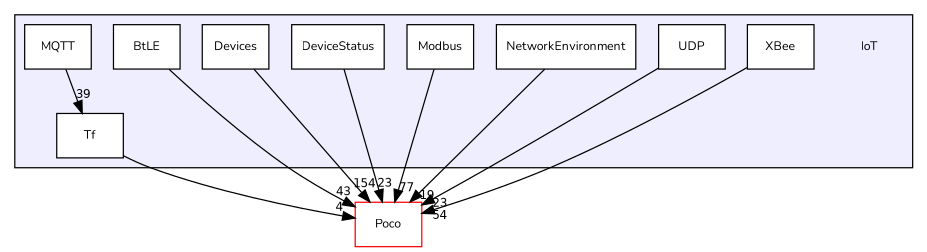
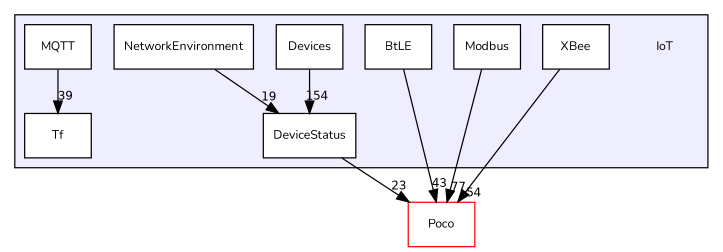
node "UDP": removed
edge "Devices" -> "Poco": now "Devices" -> "DeviceStatus"
edge "NetworkEnvironment" -> "Poco": now "NetworkEnvironment" -> "DeviceStatus"
edge "Tf" -> "Poco": removed
